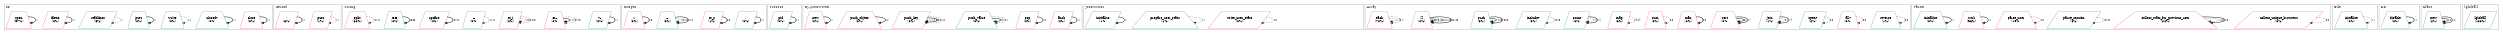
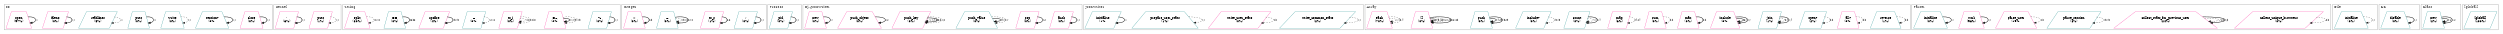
node "closed? (0%)": label "closed? (0%)" -> "session? (0%)"
node "write_common_stats (2%)": added
node "sort (3%)": label "sort (3%)" -> "include (3%)"
